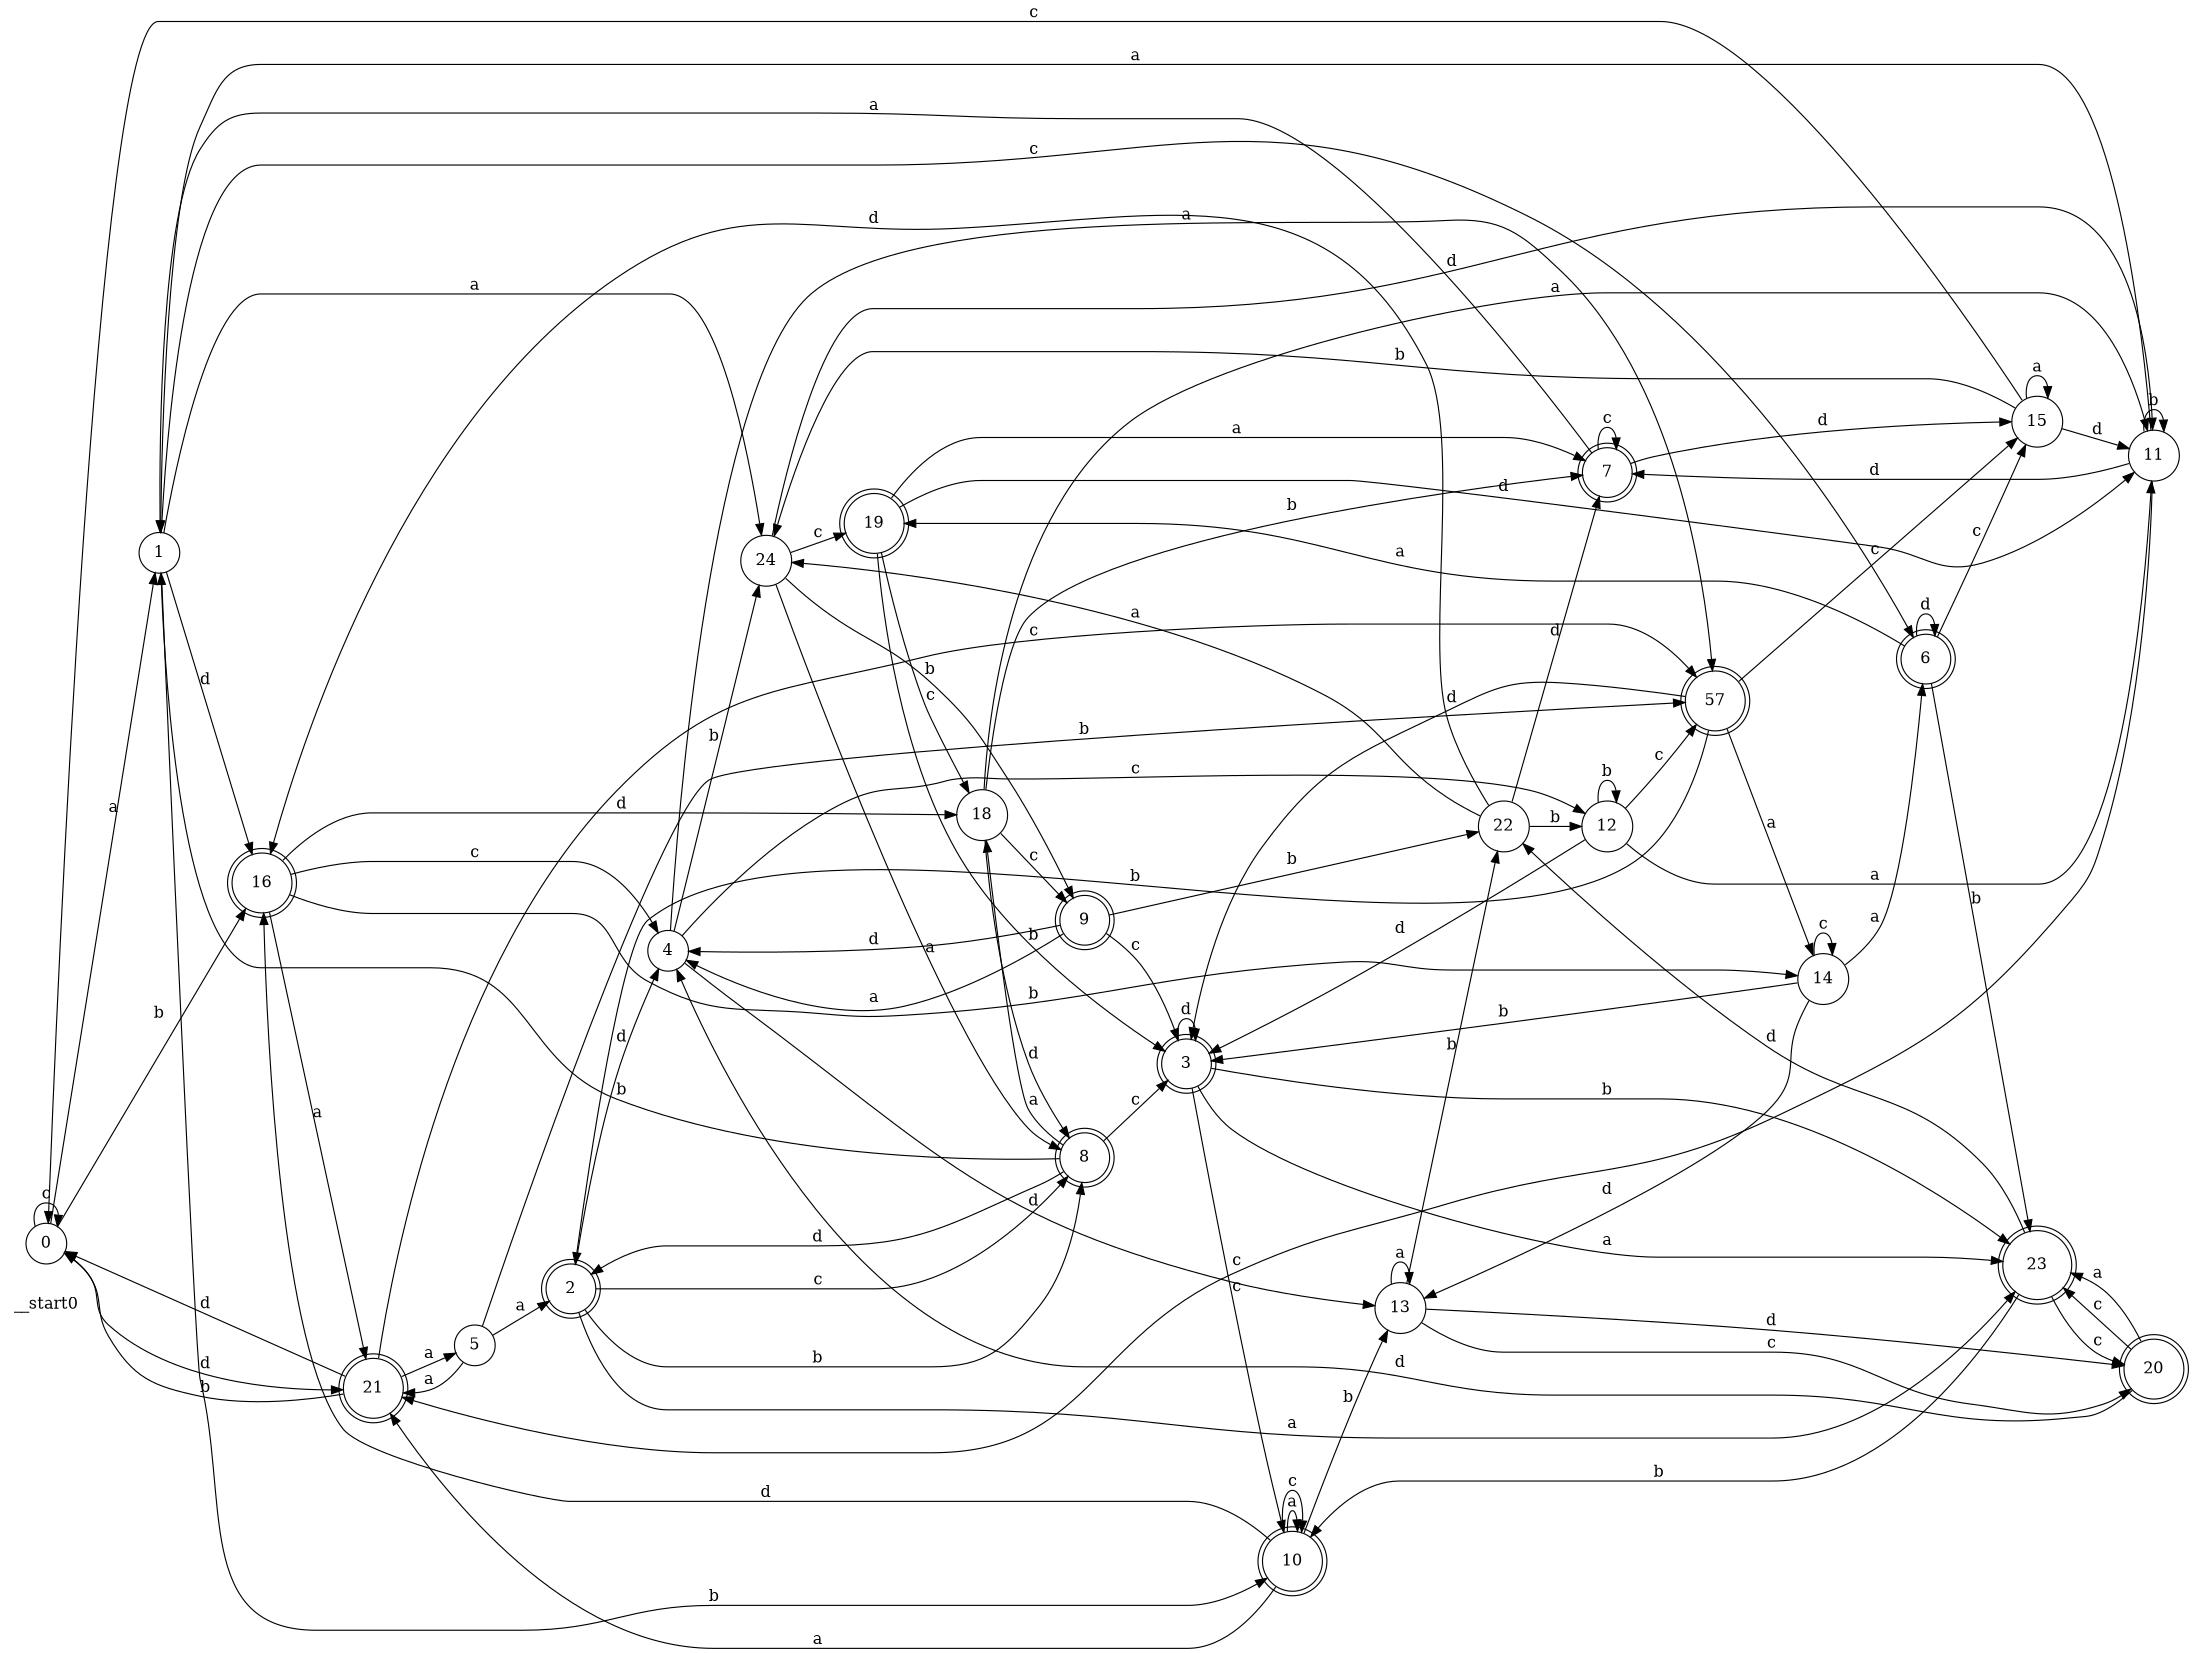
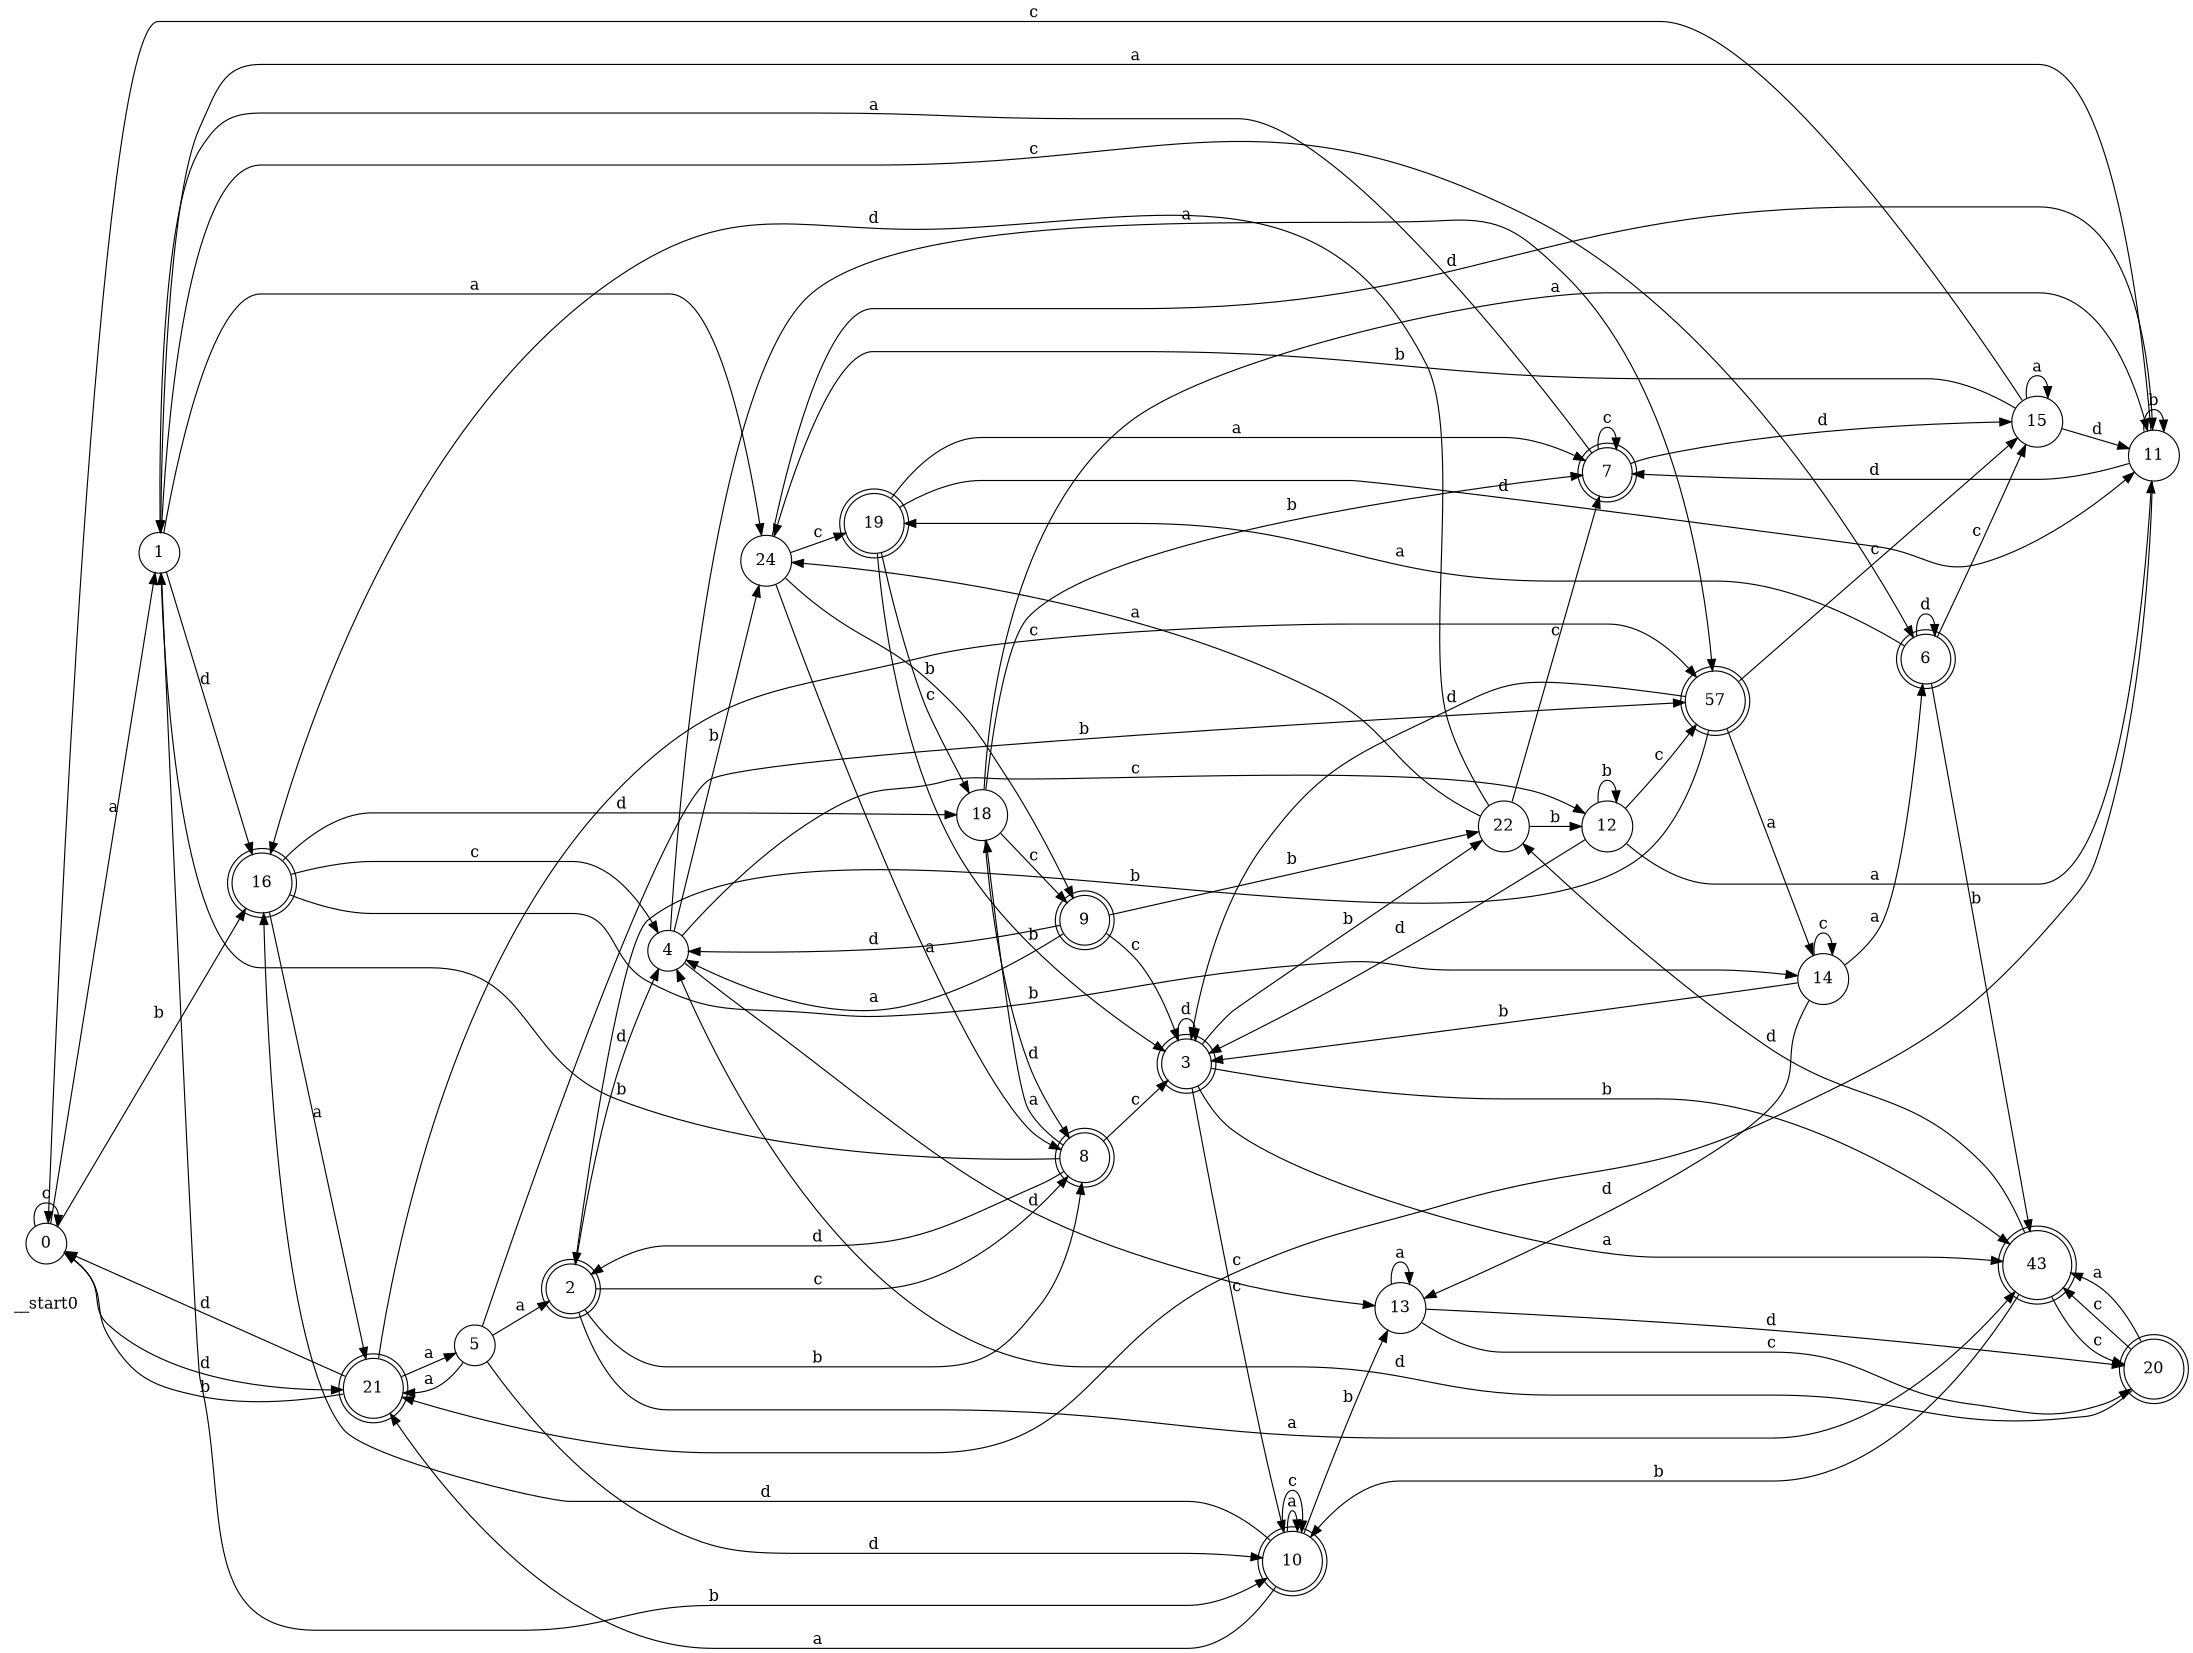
edge "22" -> "7": label "d" -> "c"
edge "13" -> "22": now "3" -> "22"
node "23": label "23" -> "43"
edge "5" -> "10": added, label "d"
